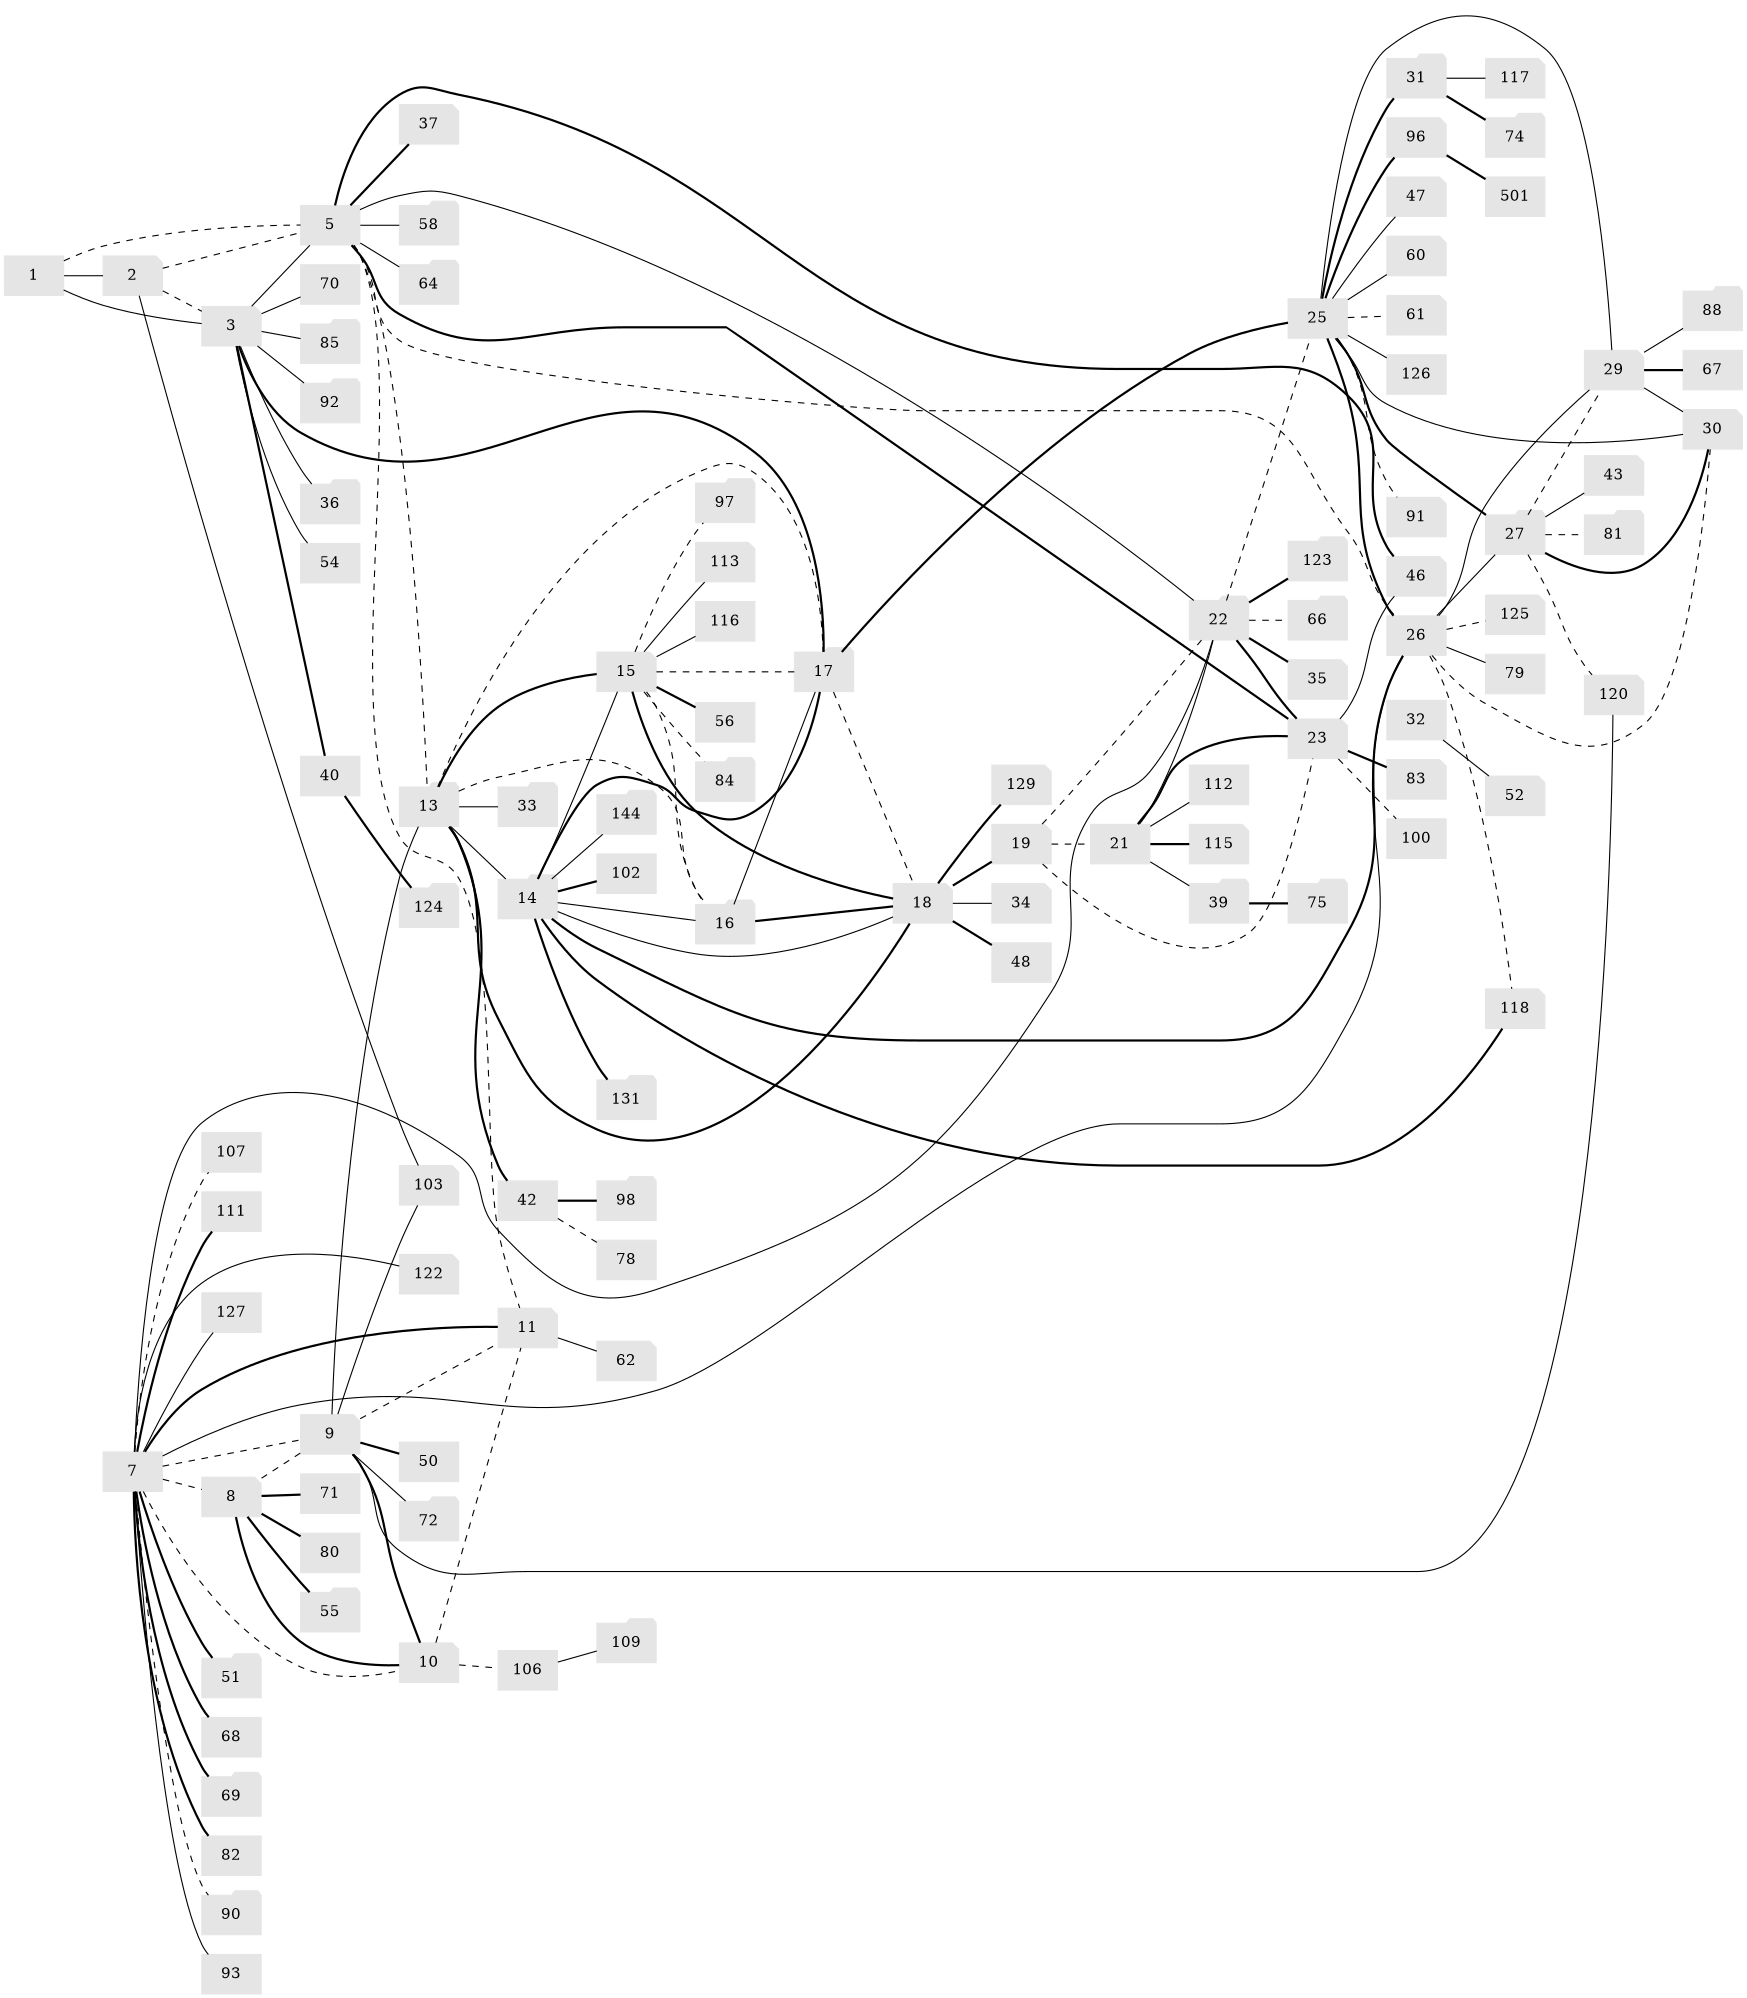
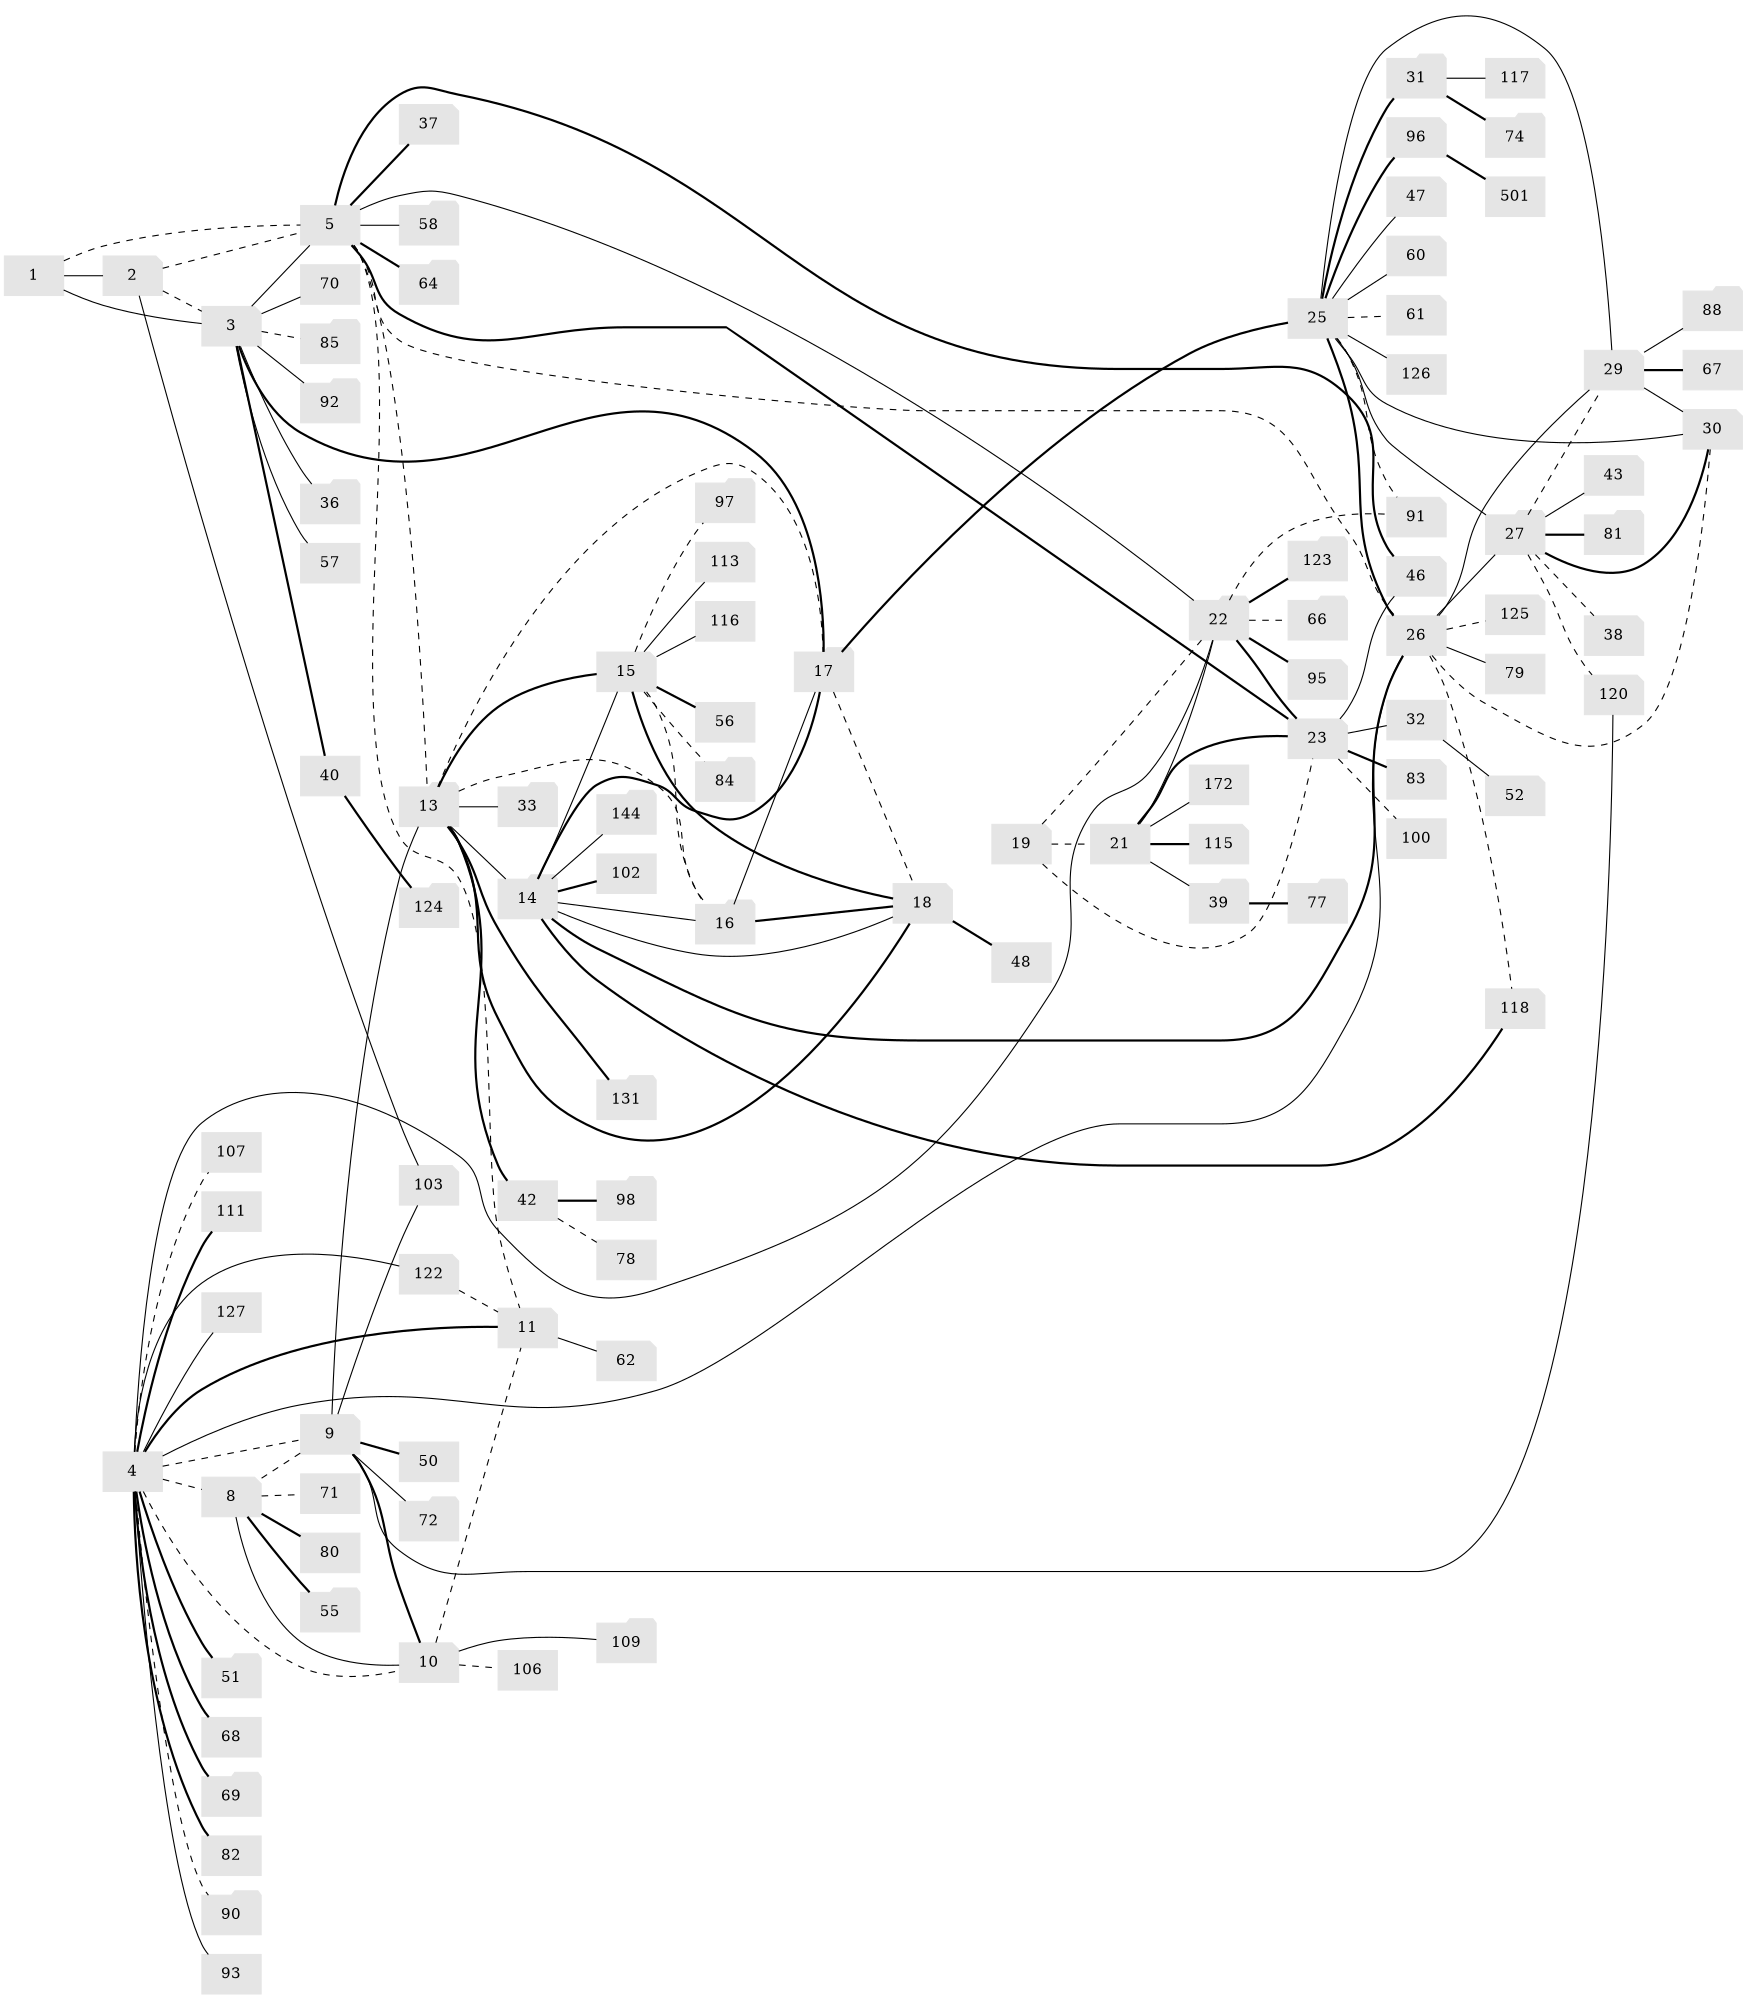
edge "5" -- "64": style solid -> bold
edge "3" -- "85": style solid -> dashed
edge "25" -- "27": style bold -> solid
edge "25" -- "22": now "91" -- "22"
edge "27" -- "81": style dashed -> bold
node "54": label "54" -> "57"
node "38": added
edge "15" -- "17": removed
node "35": label "35" -> "95"
edge "32" -- "23": added
node "129": removed
node "112": label "112" -> "172"
edge "19" -- "18": removed
node "34": removed
node "75": label "75" -> "77"
edge "14" -- "131": now "13" -- "131"
edge "11" -- "9": now "11" -- "122"
node "7": label "7" -> "4"
edge "71" -- "8": style bold -> dashed
edge "8" -- "10": style bold -> solid
edge "109" -- "106": now "109" -- "10"
